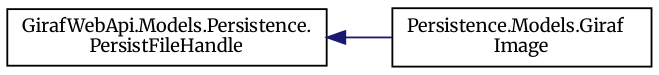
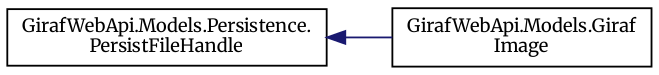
node "Persistence.Models.Giraf Image": label "Persistence.Models.Giraf Image" -> "GirafWebApi.Models.Giraf Image"
